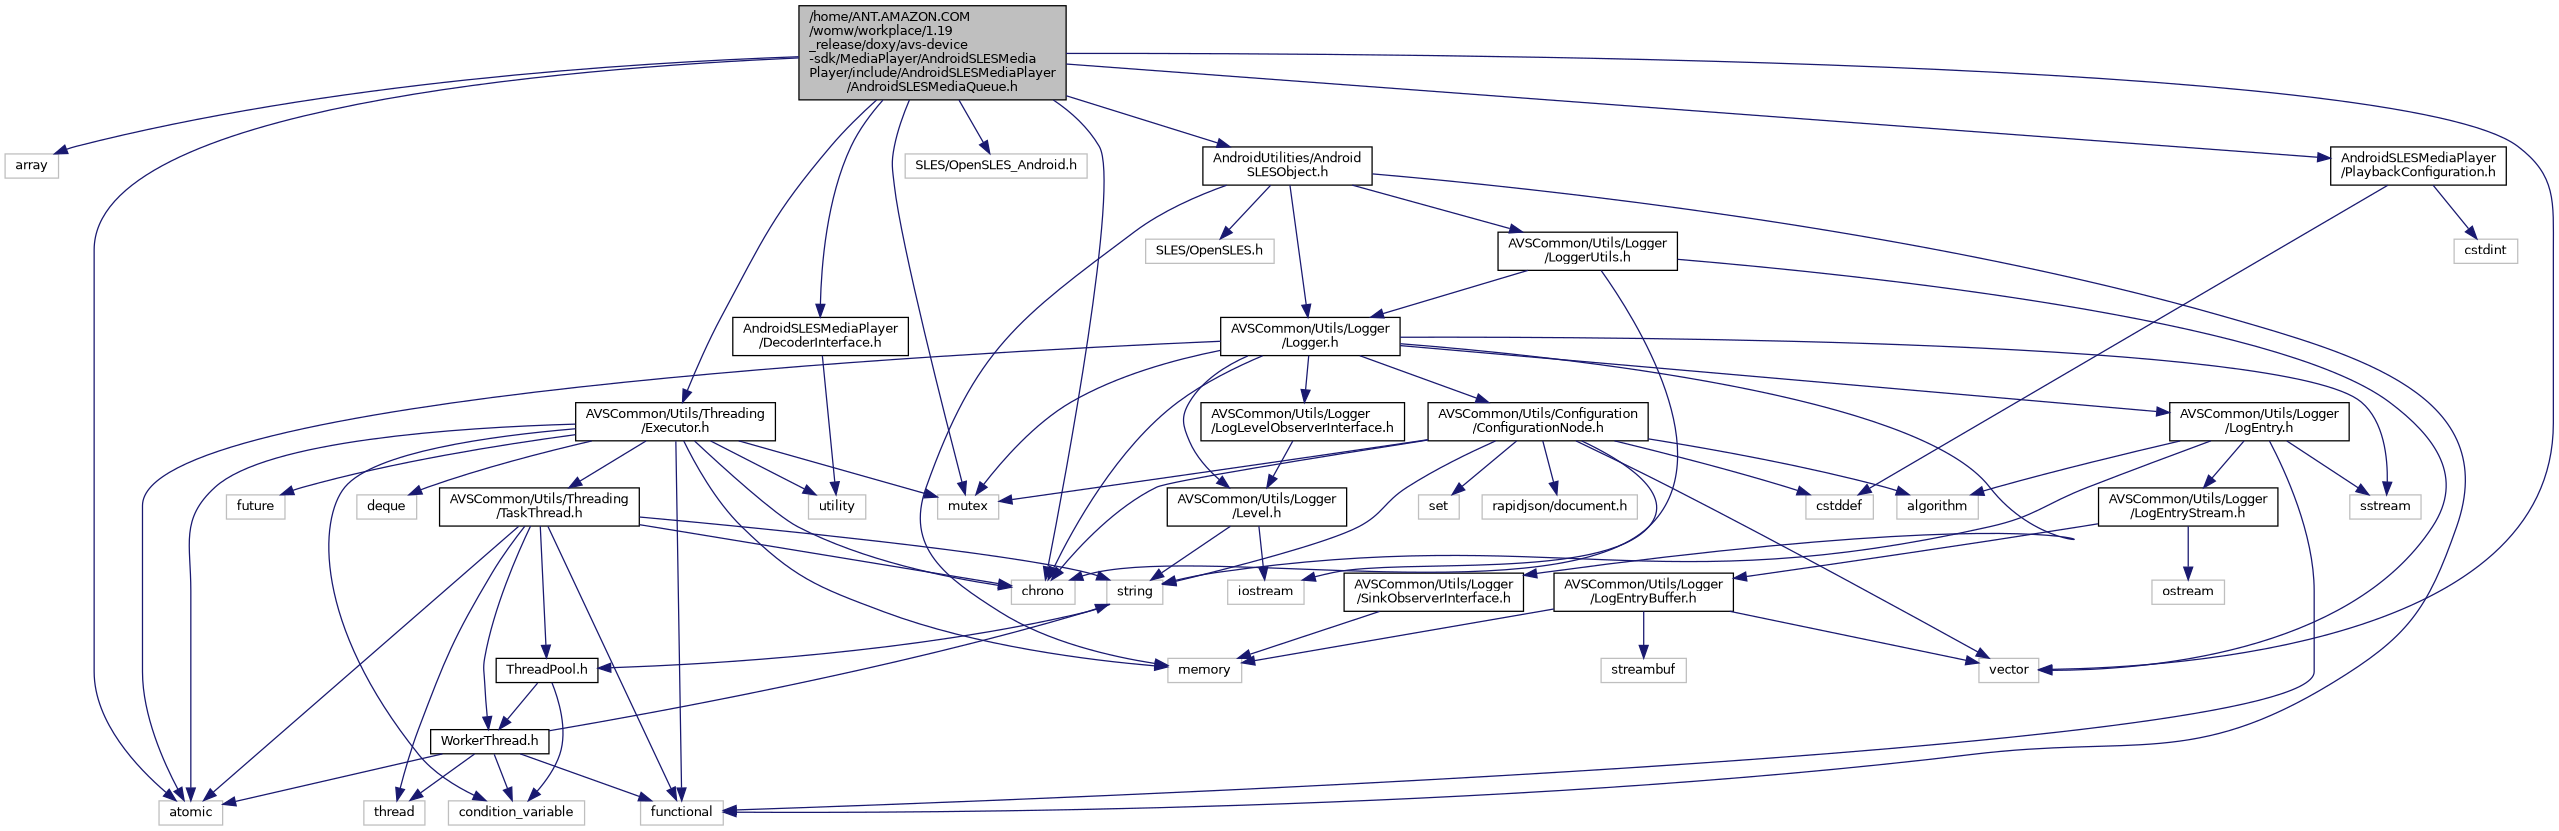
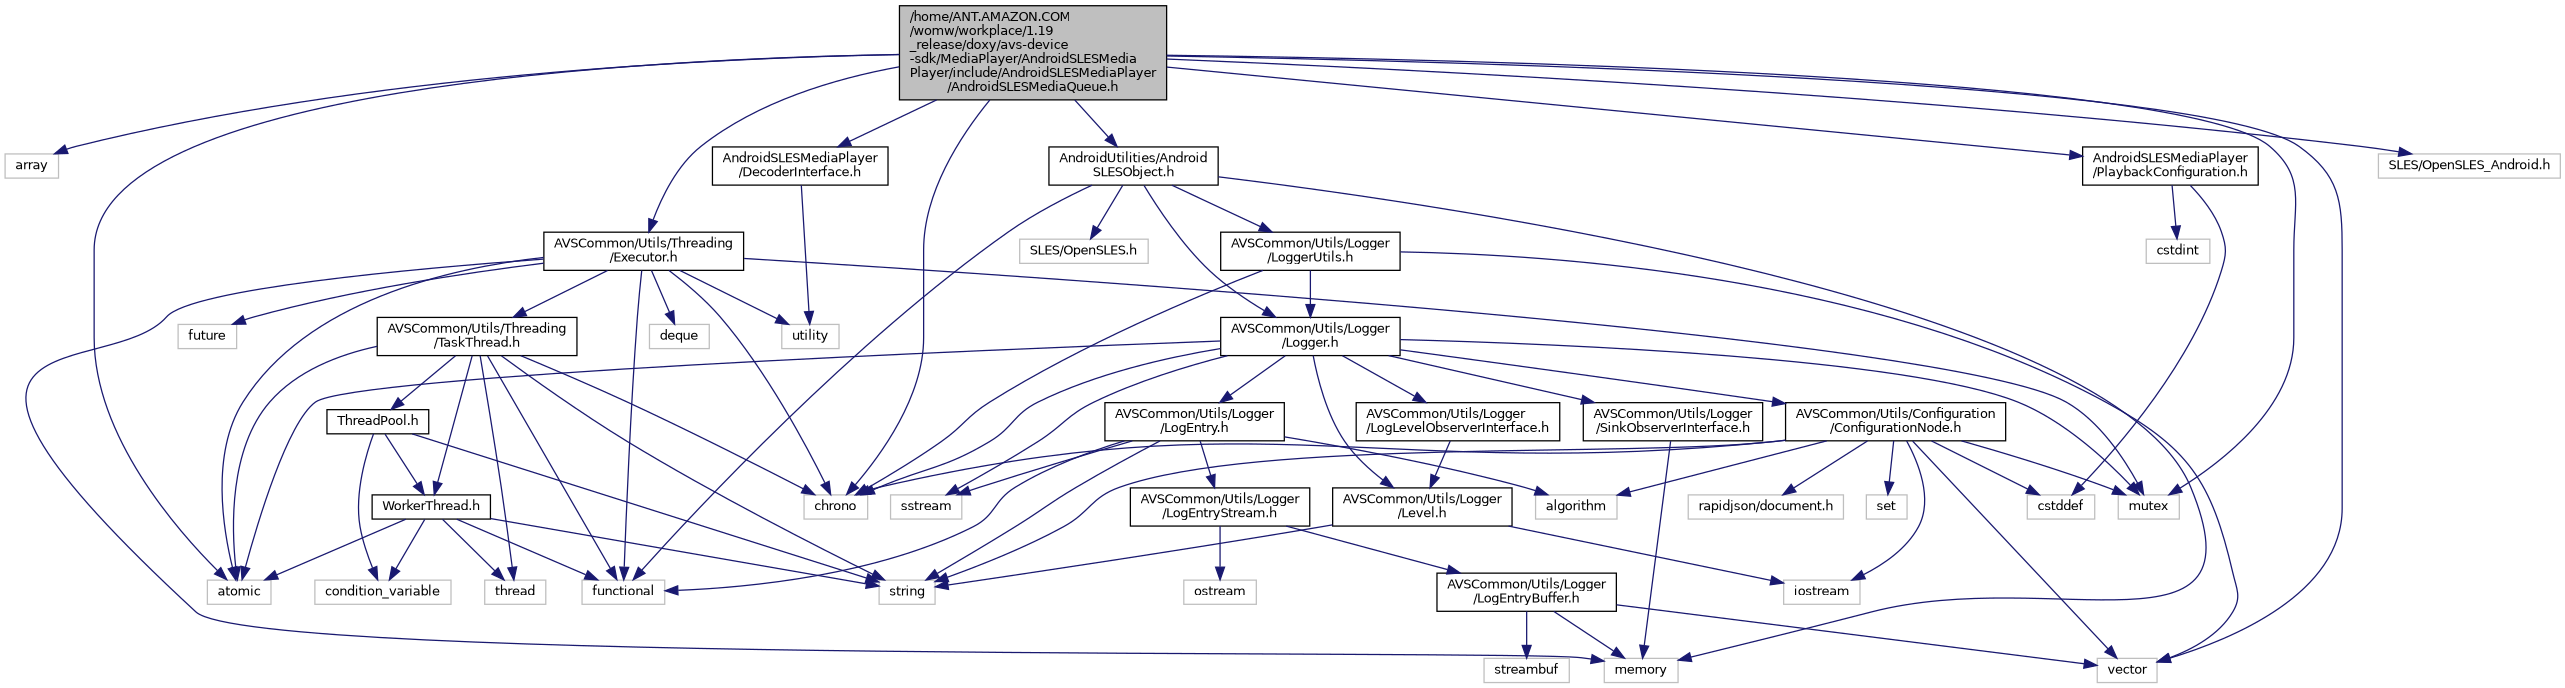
edge "AVSCommon/Utils/Threading /Executor.h" -> "condition_variable": removed
edge "string" -> "ThreadPool.h": reversed
